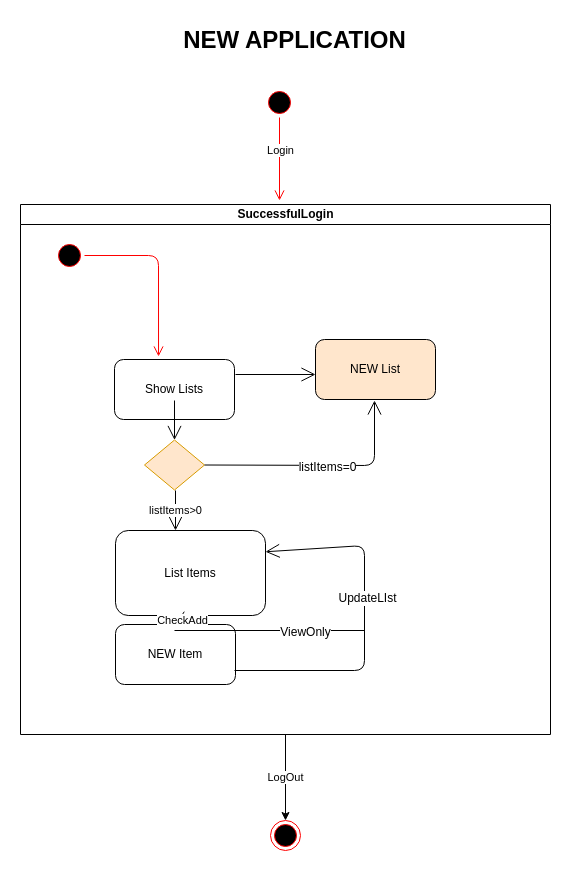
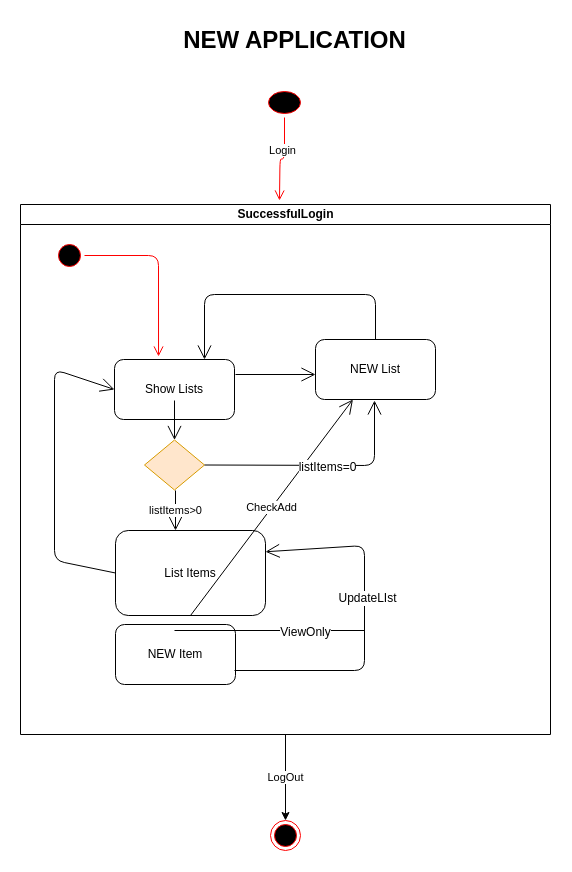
node "L": size 30x30 -> 40x30
edge "NEW List" -> "Show Lists": added
node "NEW List": fillcolor #ffe6cc -> #ffffff
edge "List Items" -> "Show Lists": added
edge "List Items" -> "NEW Item": now "List Items" -> "NEW List"
